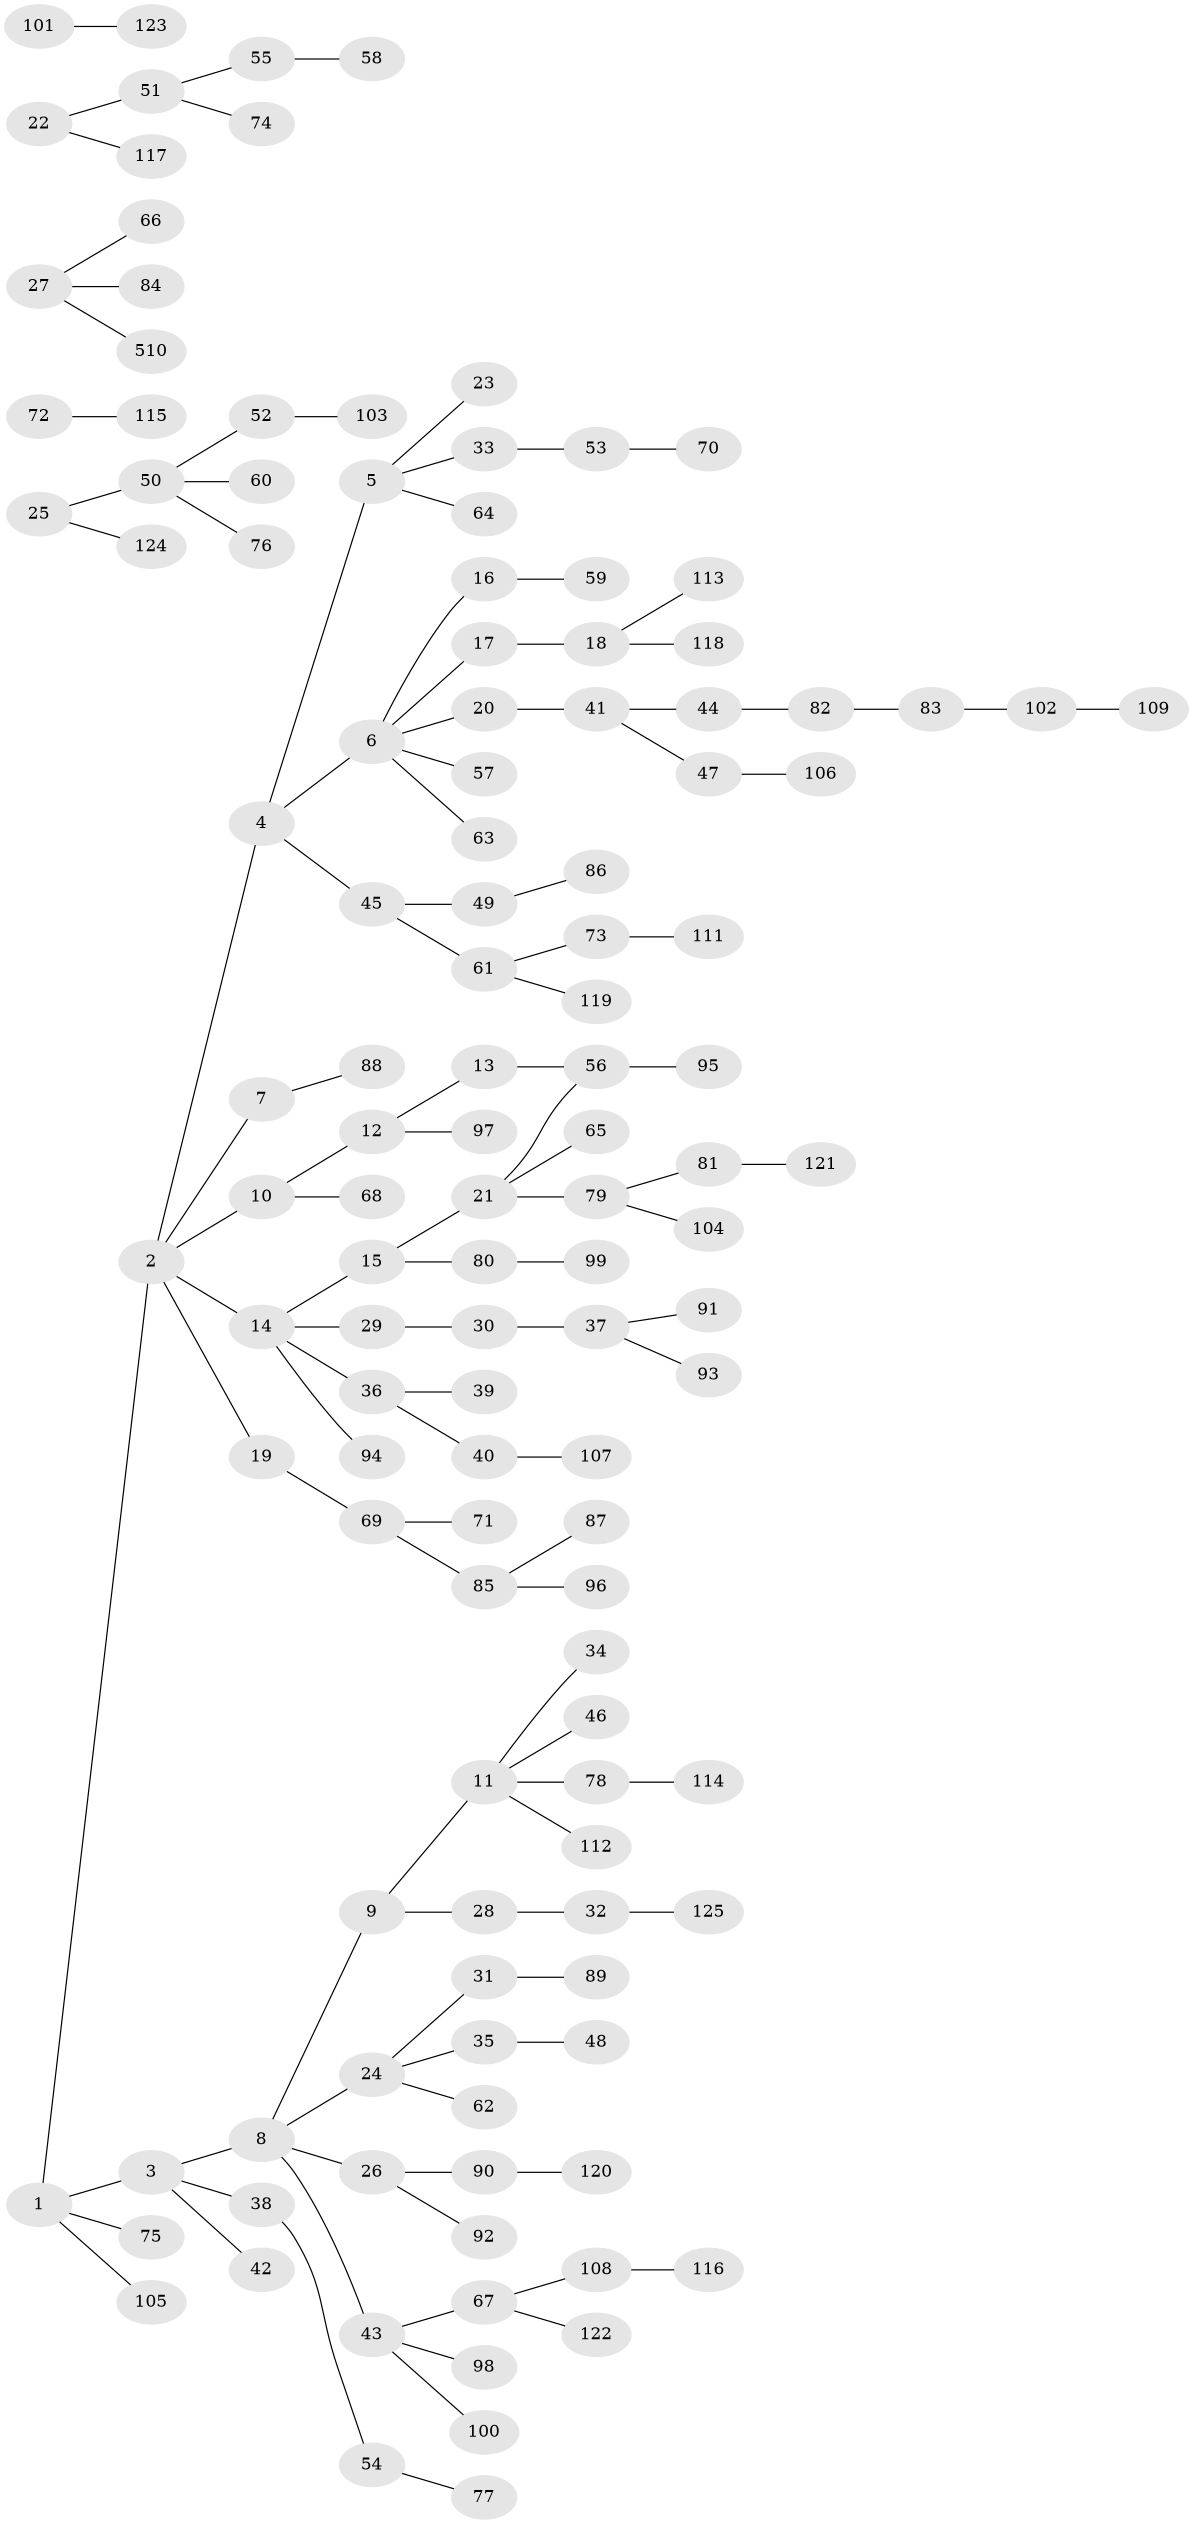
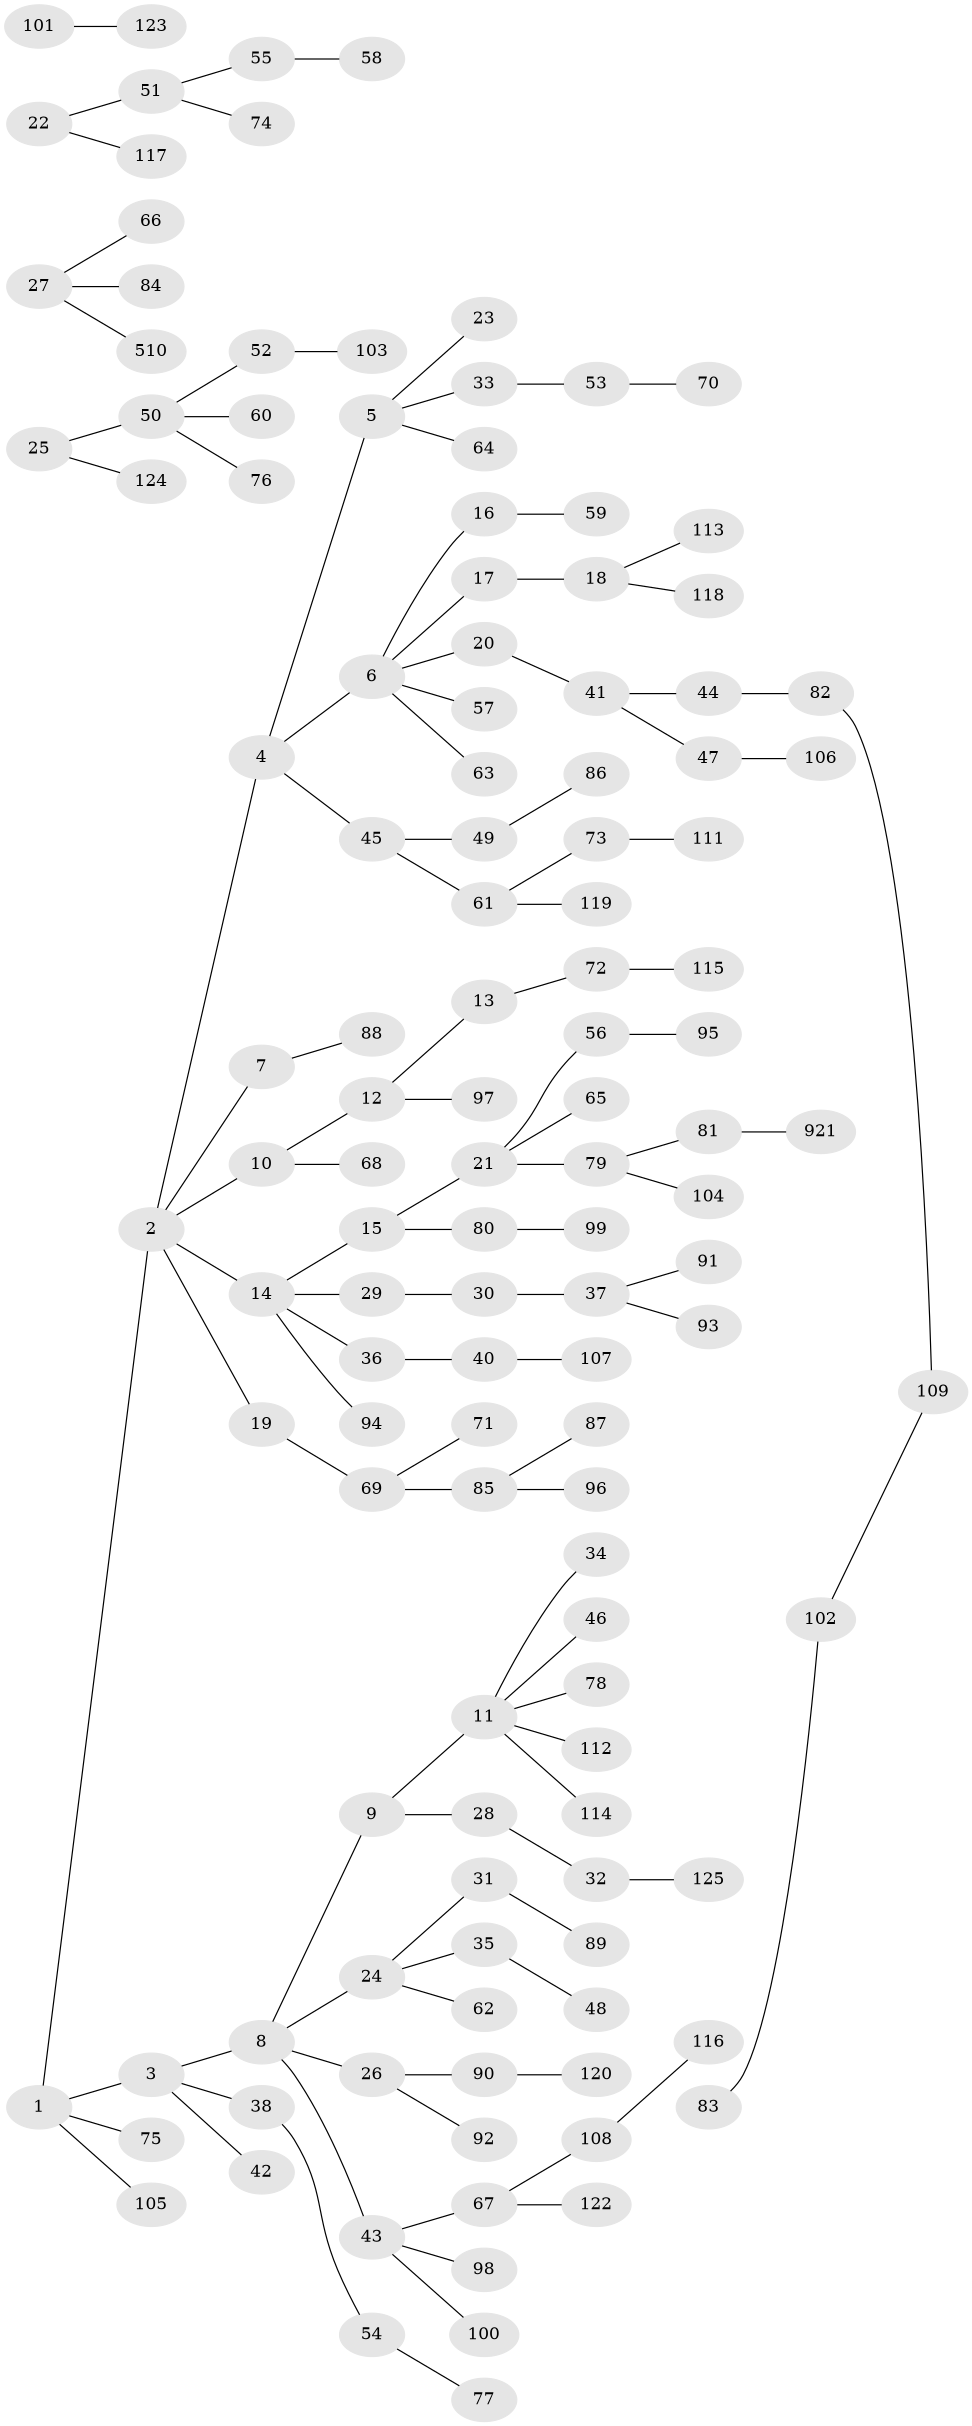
edge "82" -- "83": now "82" -- "109"
edge "13" -- "56": now "13" -- "72"
node "121": label "121" -> "921"
node "39": removed
edge "78" -- "114": now "11" -- "114"
